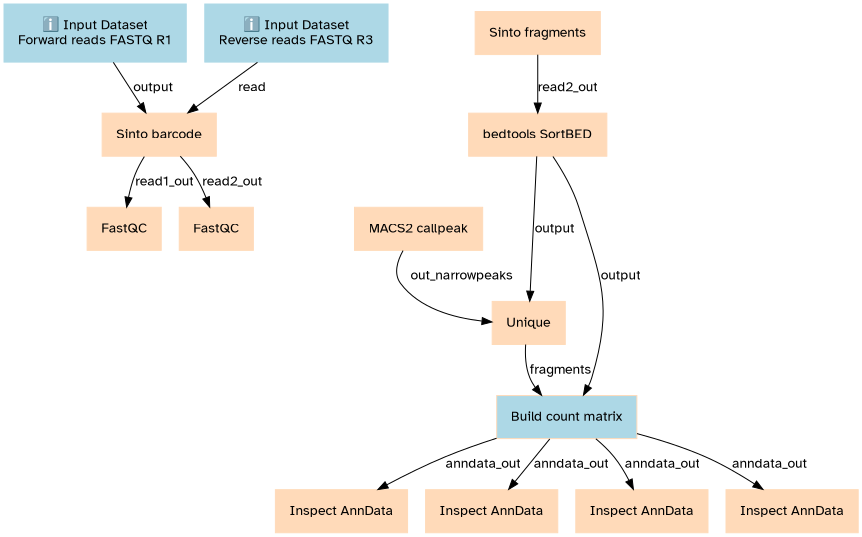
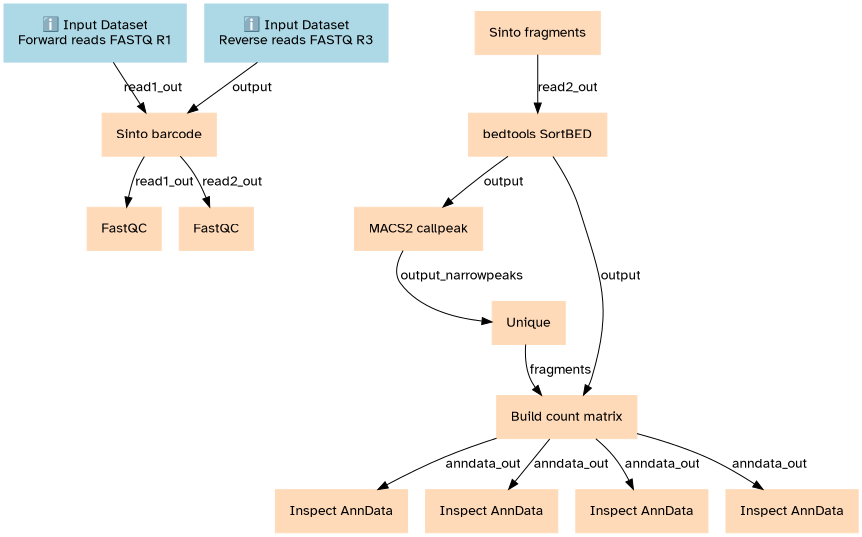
edge "ℹ️ Input Dataset Forward reads FASTQ R1" -> "Sinto barcode": label "output" -> "read1_out"
edge "ℹ️ Input Dataset Reverse reads FASTQ R3" -> "Sinto barcode": label "read" -> "output"
edge "bedtools SortBED" -> "Unique": now "bedtools SortBED" -> "MACS2 callpeak"
edge "MACS2 callpeak" -> "Unique": label "out_narrowpeaks" -> "output_narrowpeaks"
node "Build count matrix": fillcolor lightblue -> peachpuff
